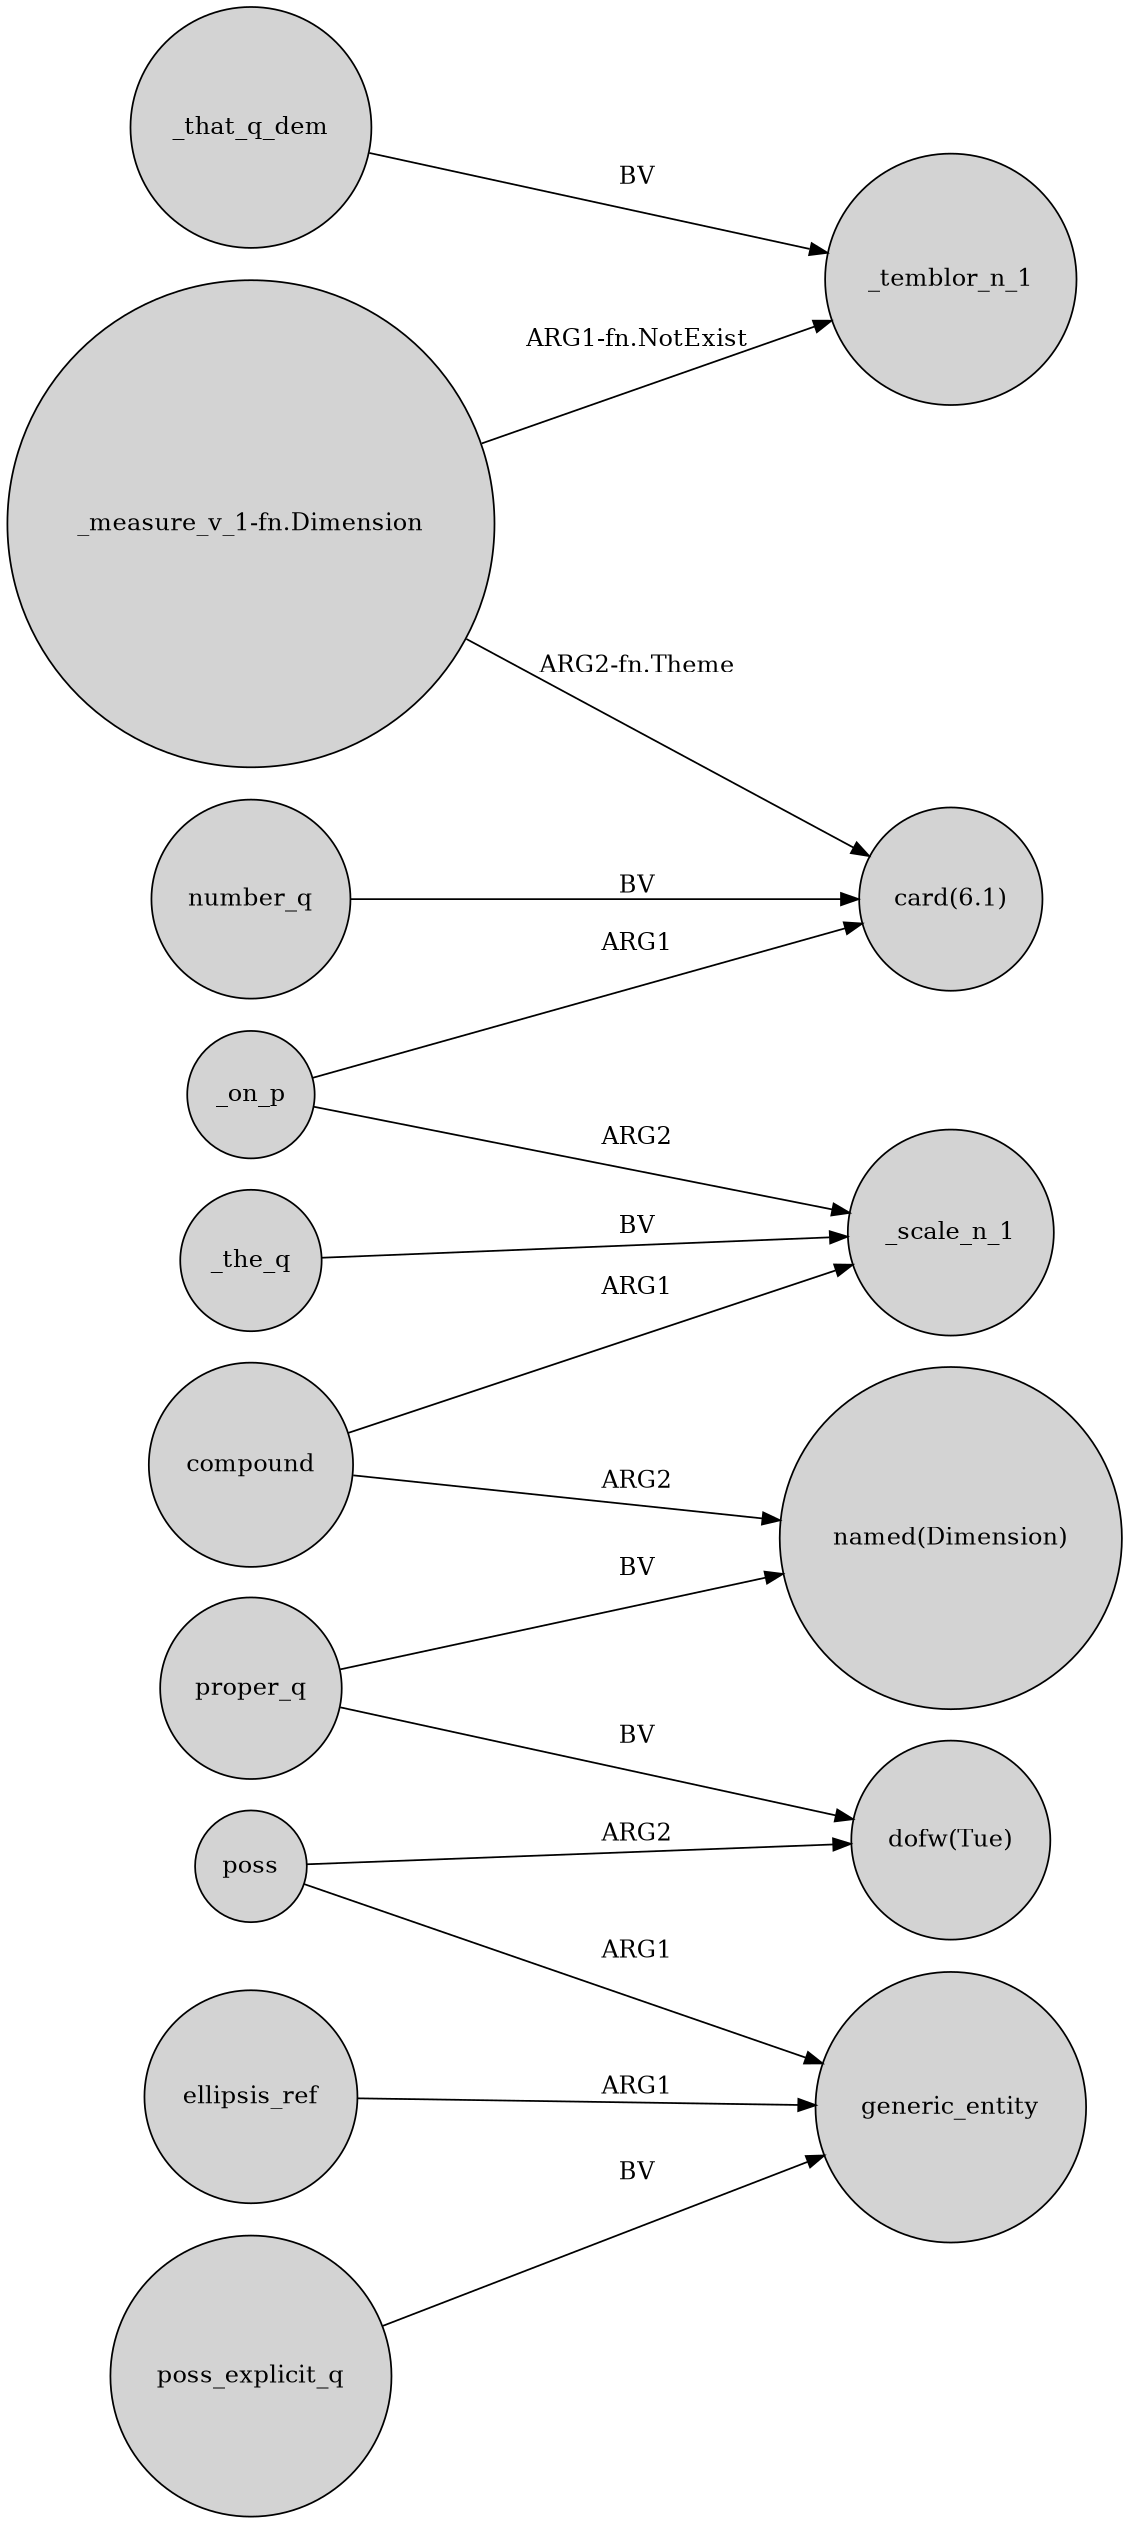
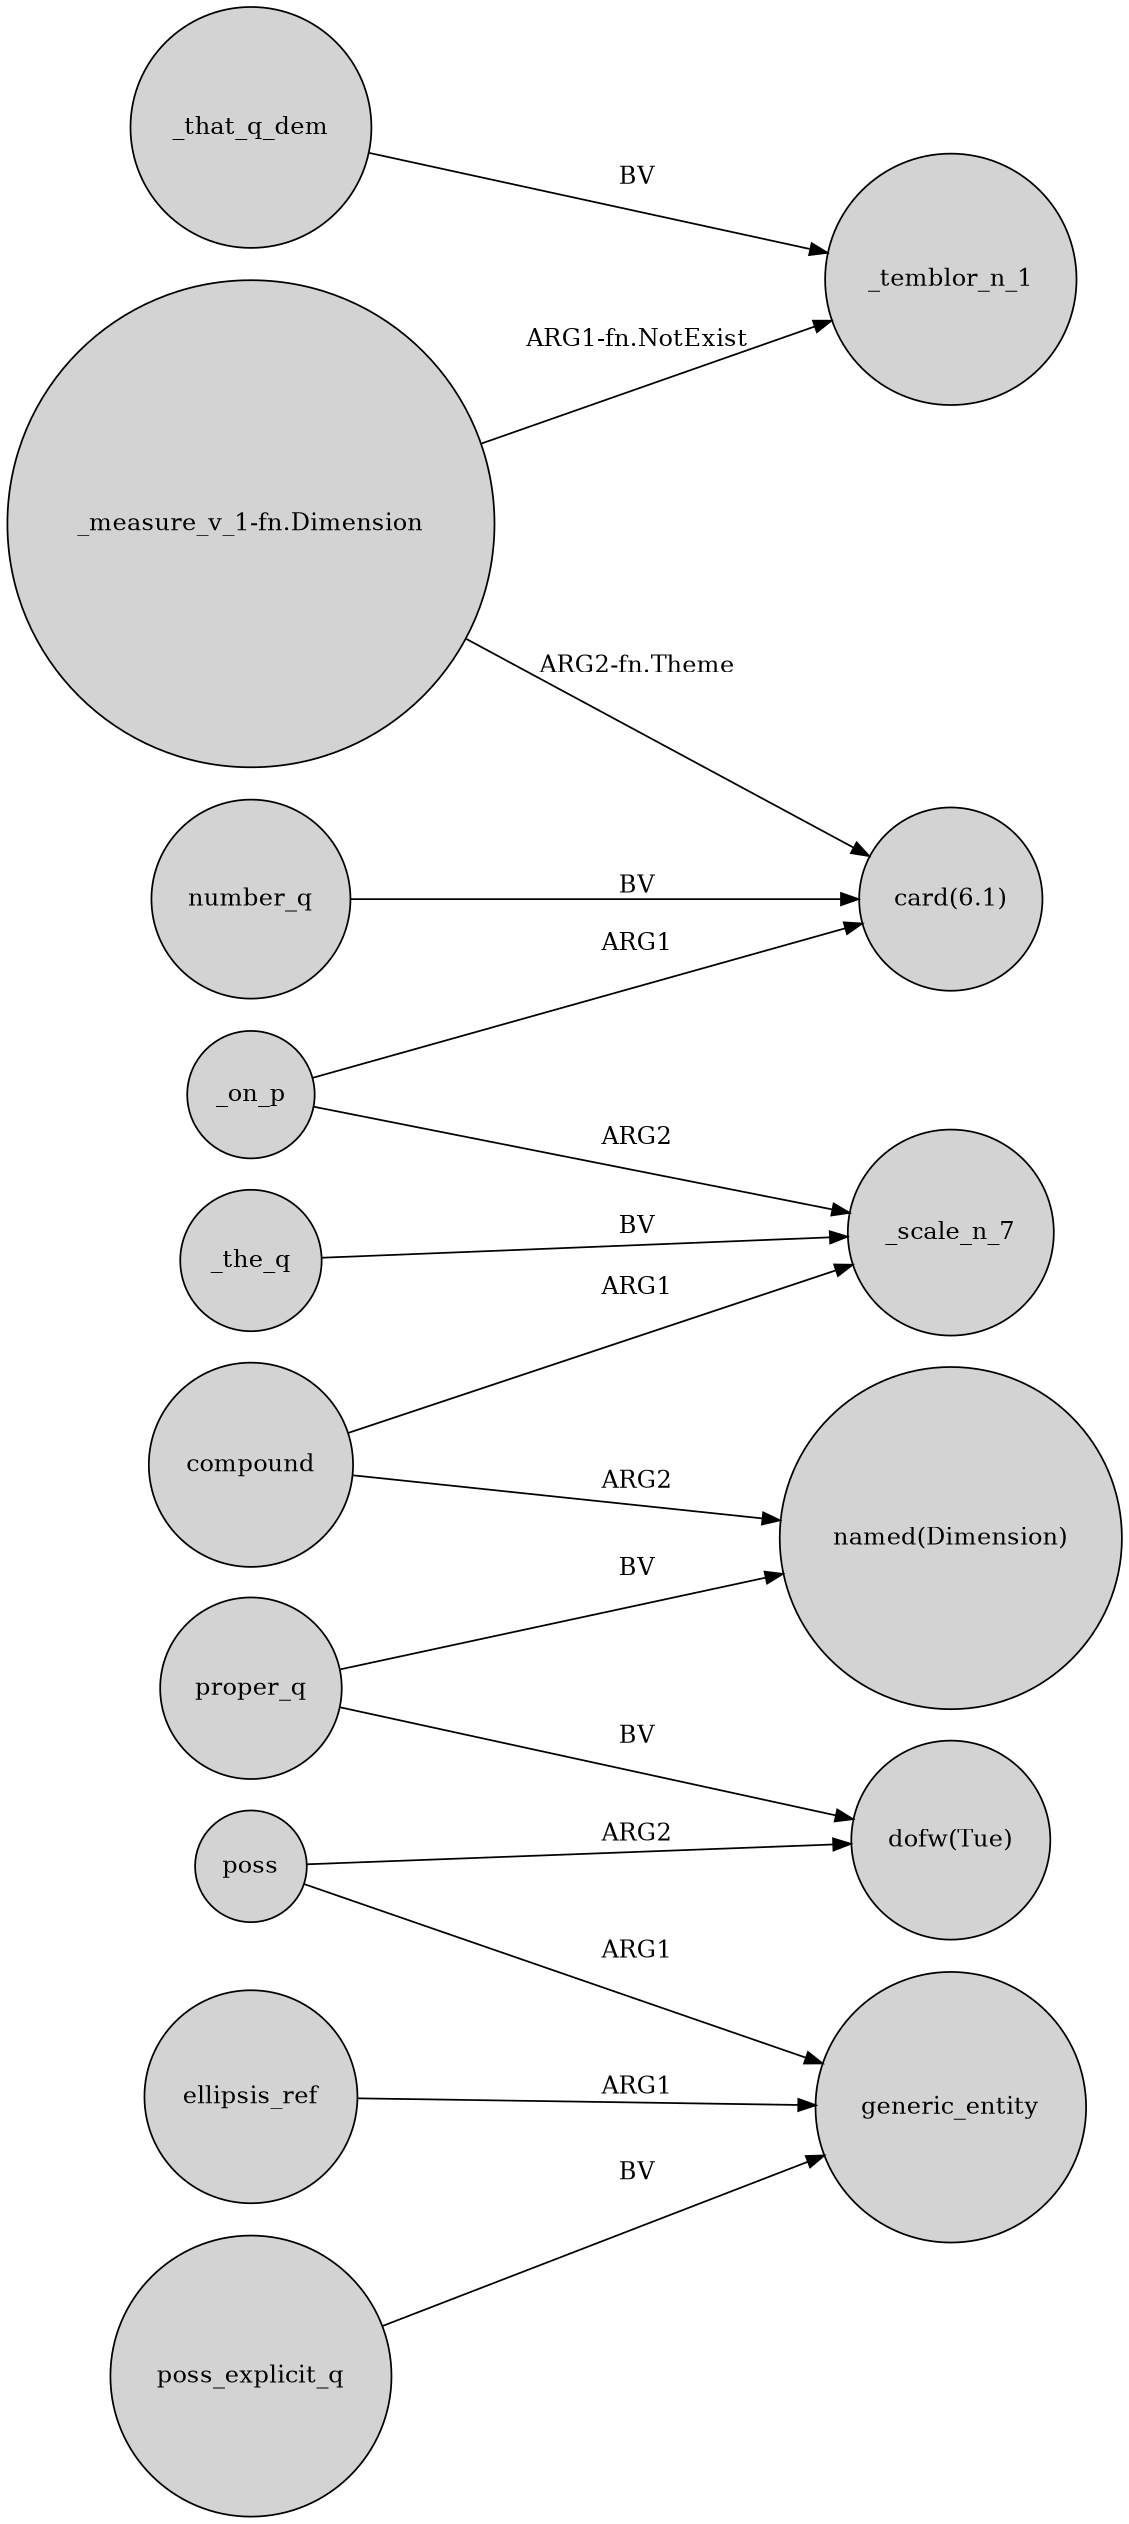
node "_scale_n_1": label "_scale_n_1" -> "_scale_n_7"
